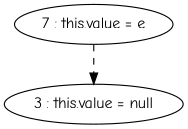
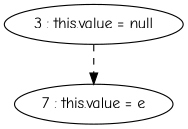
edge "7 : this.value = e" -> "3 : this.value = null": reversed
